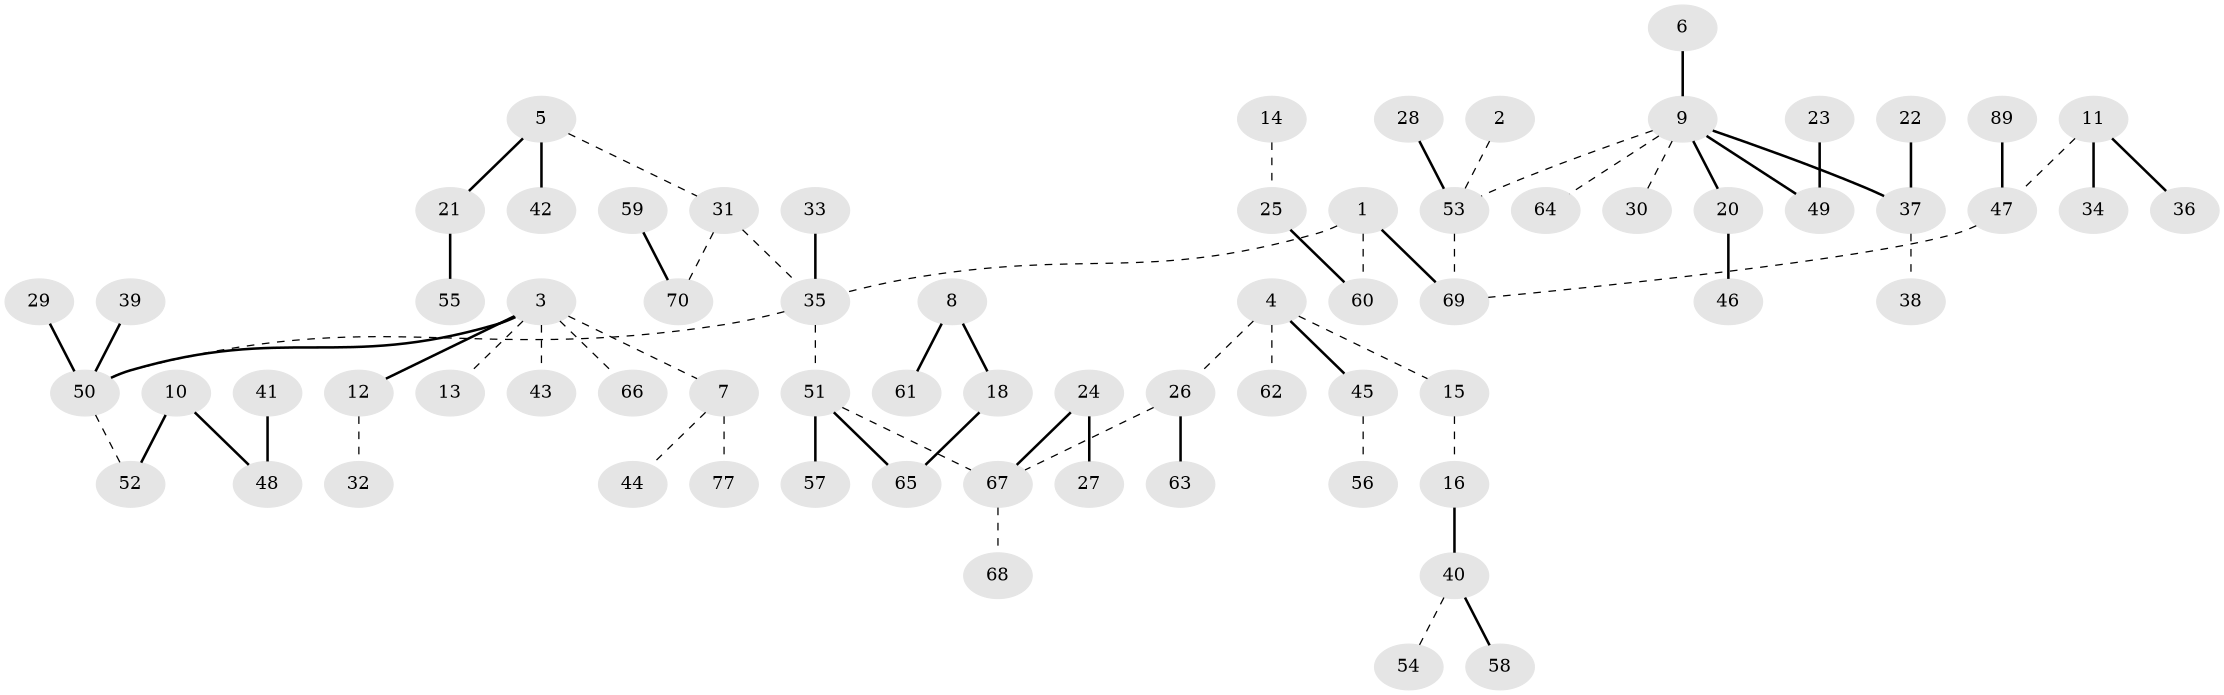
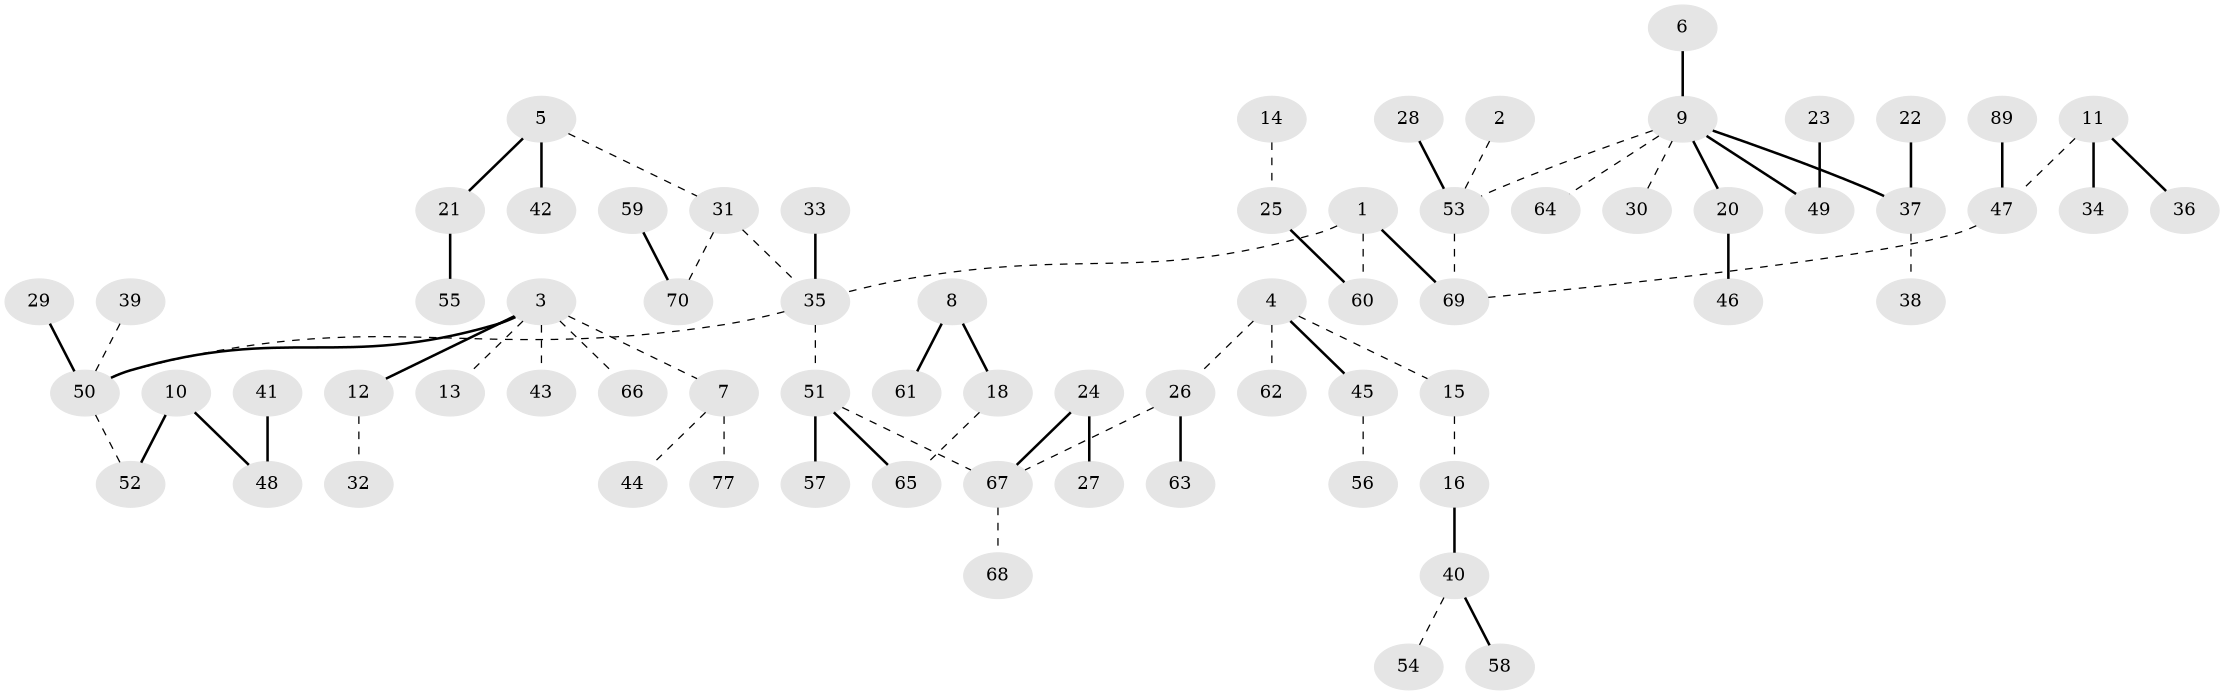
edge "39" -- "50": style bold -> dashed
edge "18" -- "65": style bold -> dashed
